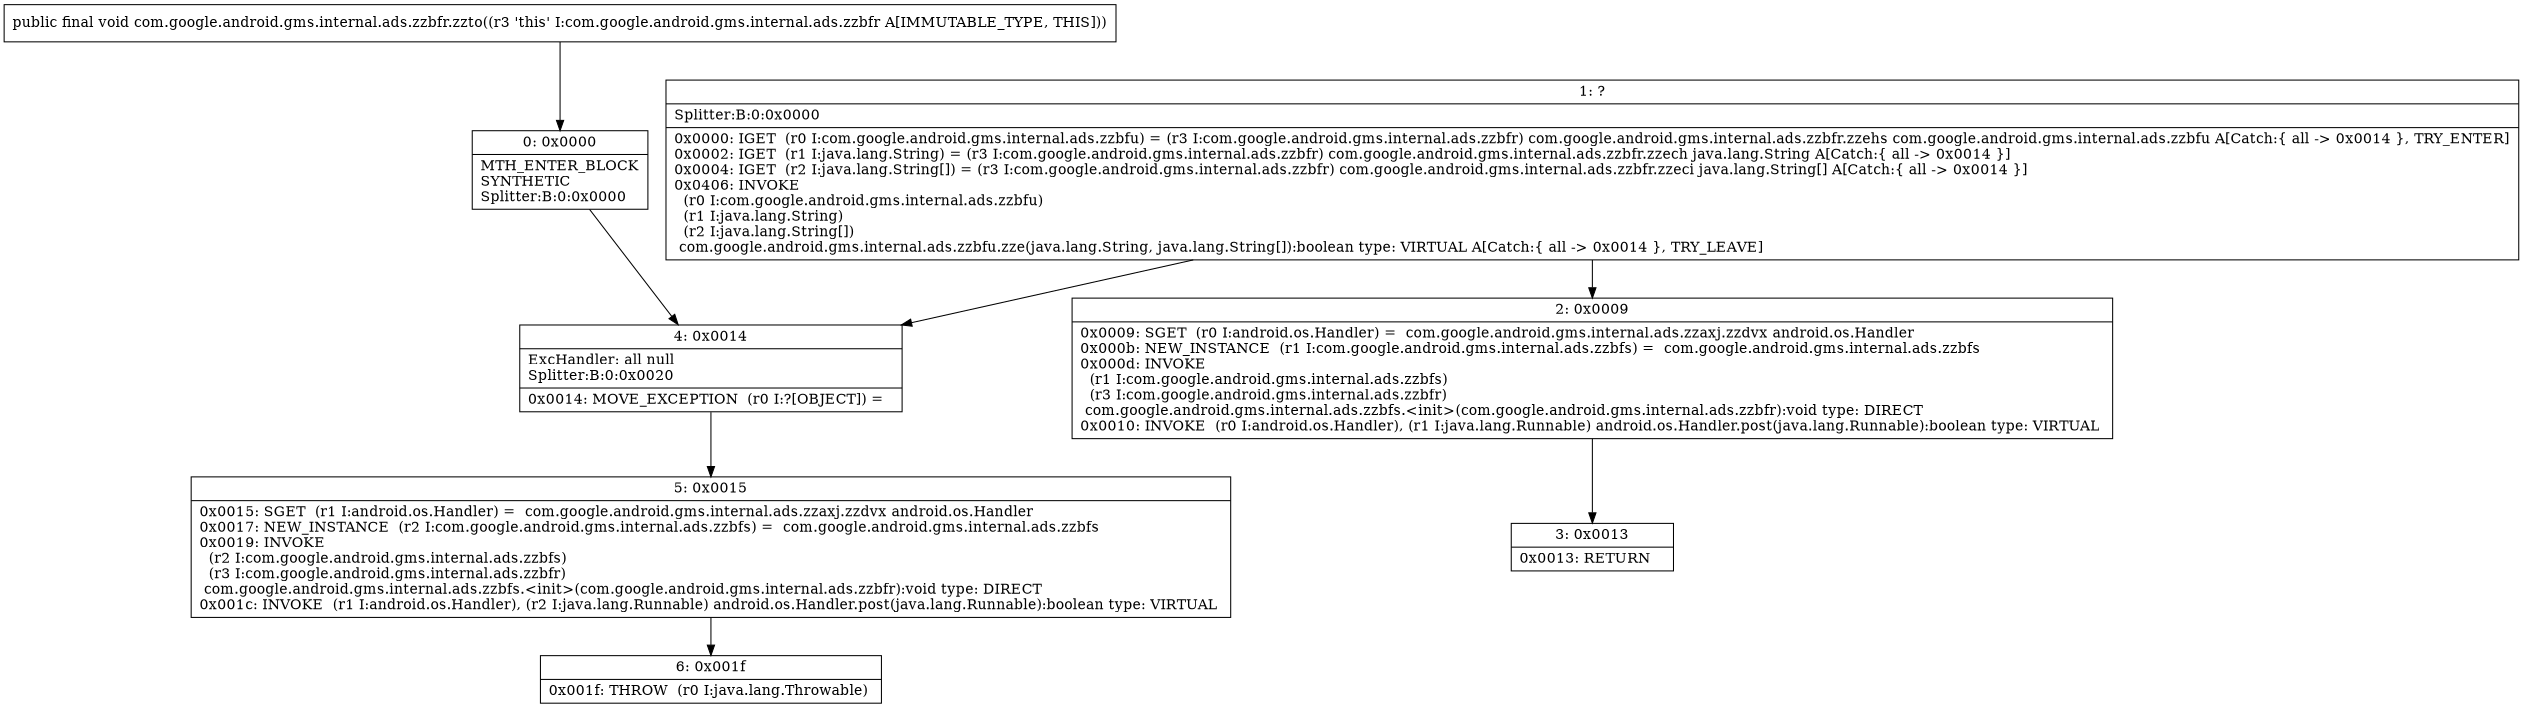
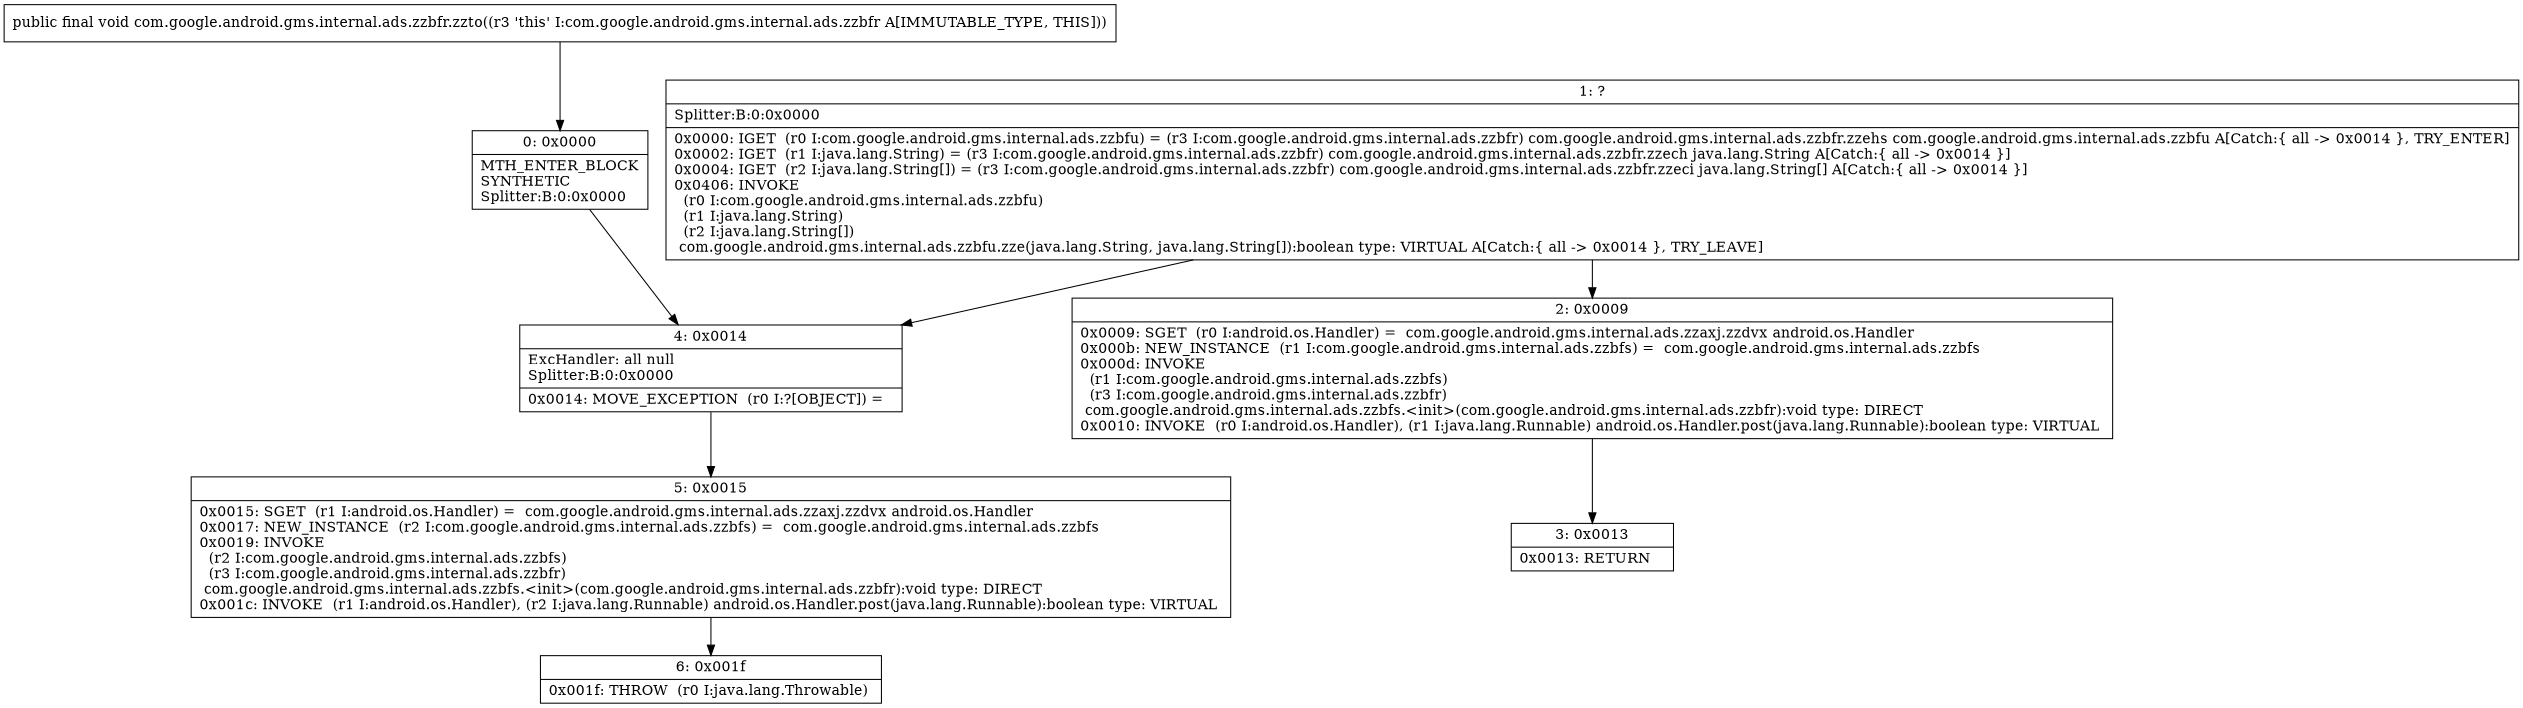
node "4: 0x0014": text "Splitter:B:0:0x0020" -> "Splitter:B:0:0x0000"
